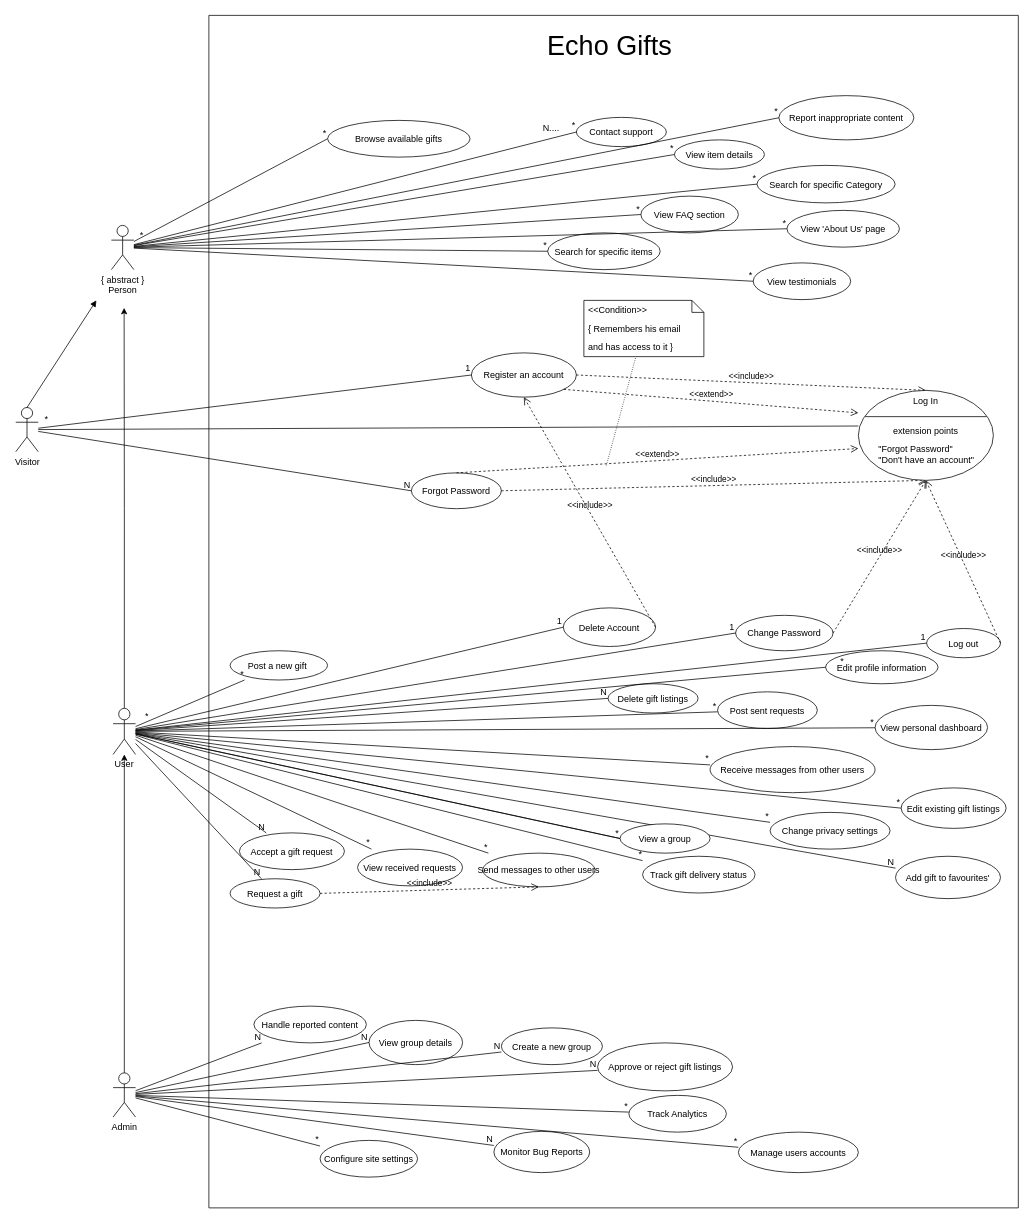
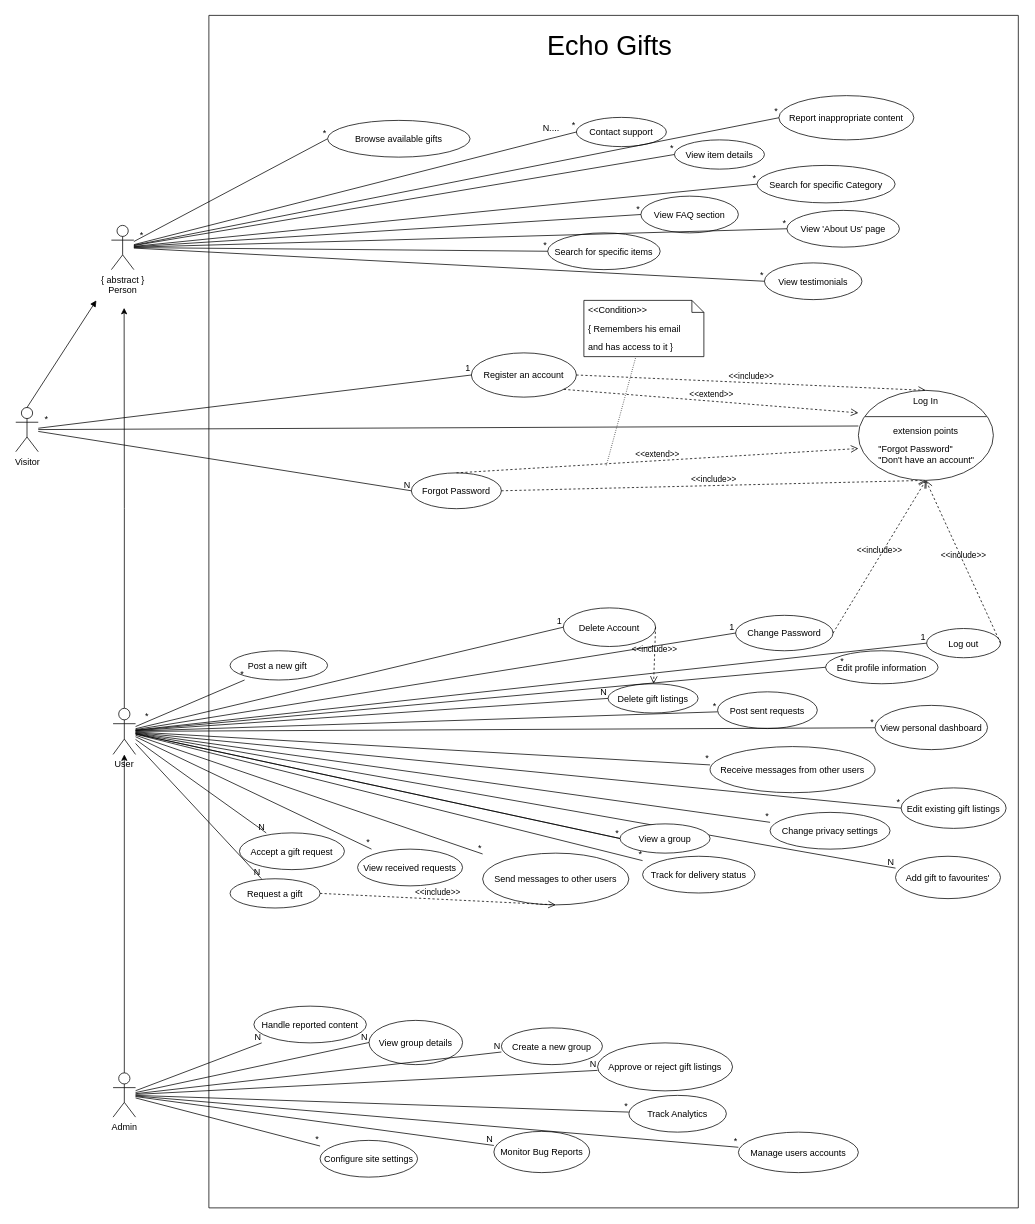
node "View testimonials": moved (802, 281) -> (813, 281)
edge "Delete Account" -> "Register an account": now "Delete Account" -> "Delete gift listings"
node "Send messages to other users": size 113x34 -> 146x52
node "Track gift delivery status": label "Track gift delivery status" -> "Track for delivery status"
